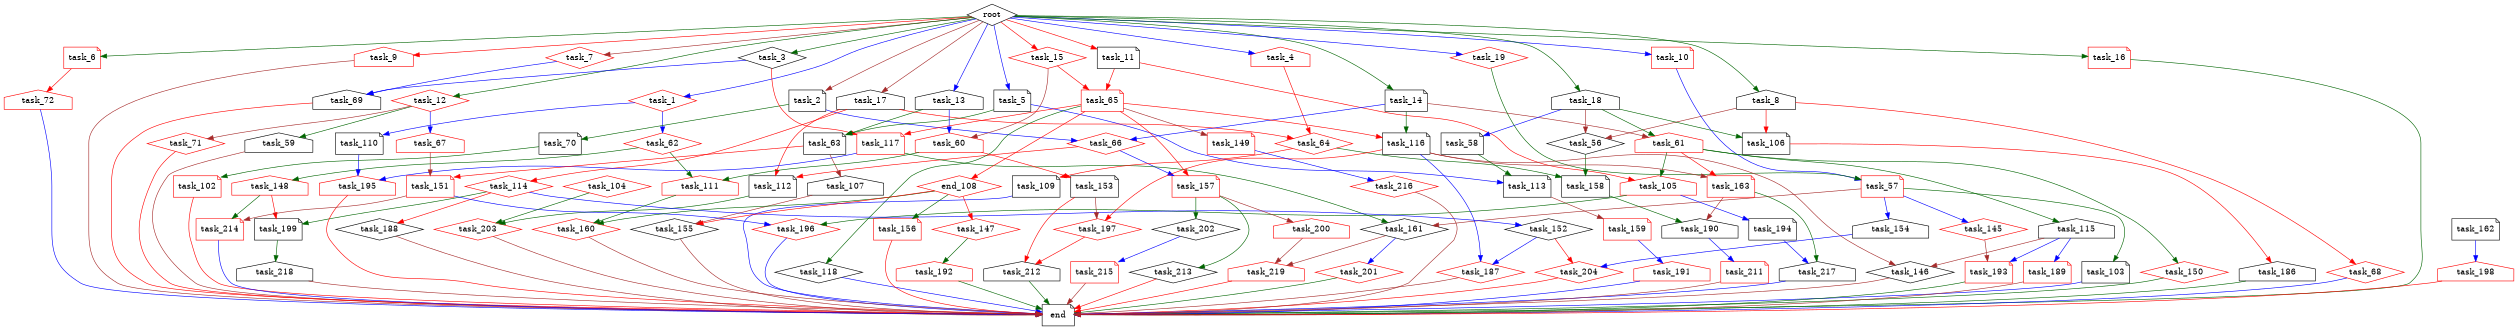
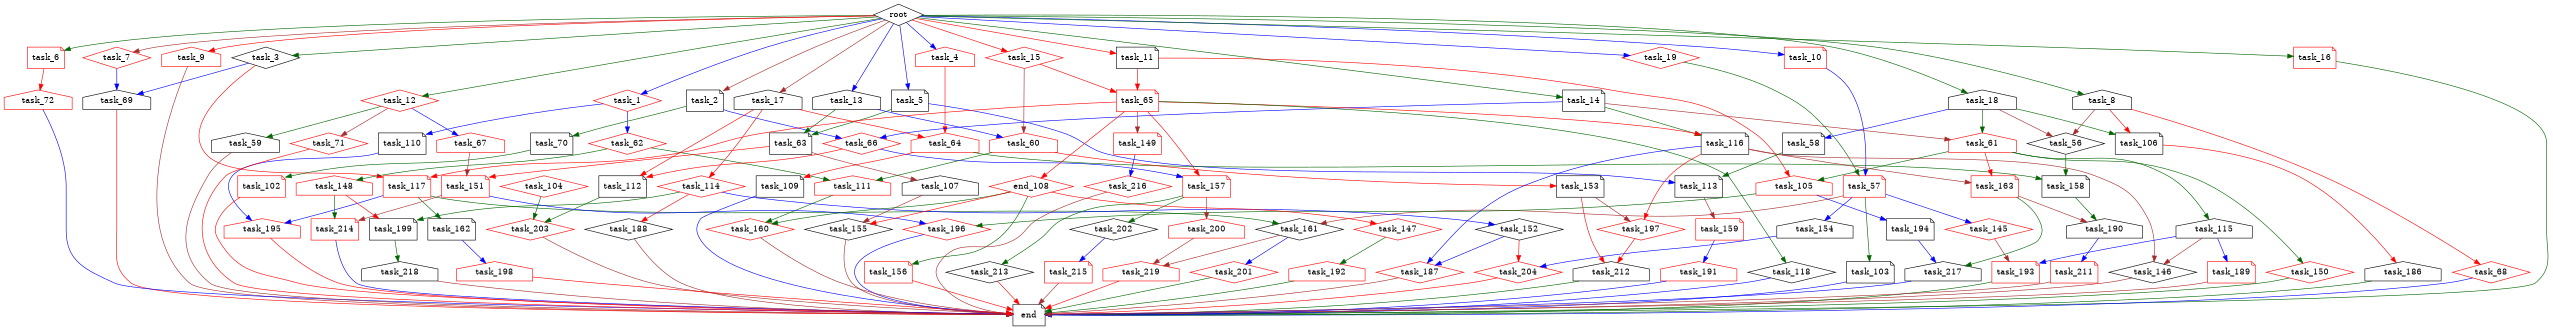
node "task_64": shape diamond -> house
edge "task_117" -> "task_162": added
